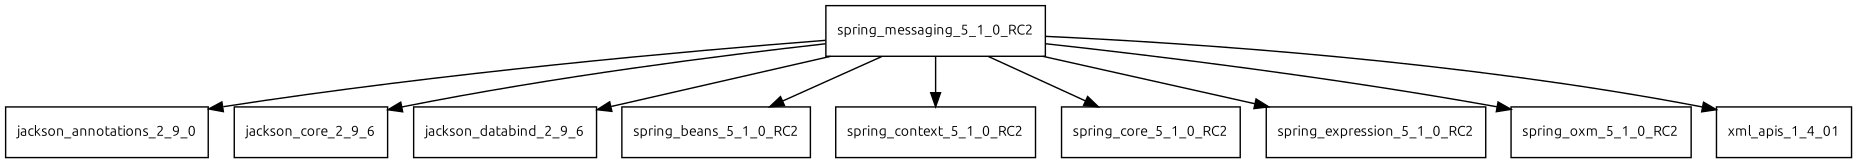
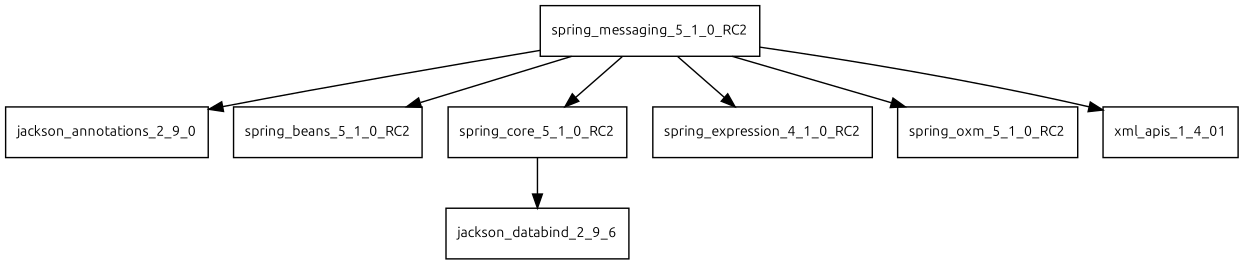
edge "spring_messaging_5_1_0_RC2" -> "jackson_databind_2_9_6": now "spring_core_5_1_0_RC2" -> "jackson_databind_2_9_6"
node "jackson_core_2_9_6": removed
node "spring_context_5_1_0_RC2": removed
node "spring_expression_5_1_0_RC2": label "spring_expression_5_1_0_RC2" -> "spring_expression_4_1_0_RC2"
